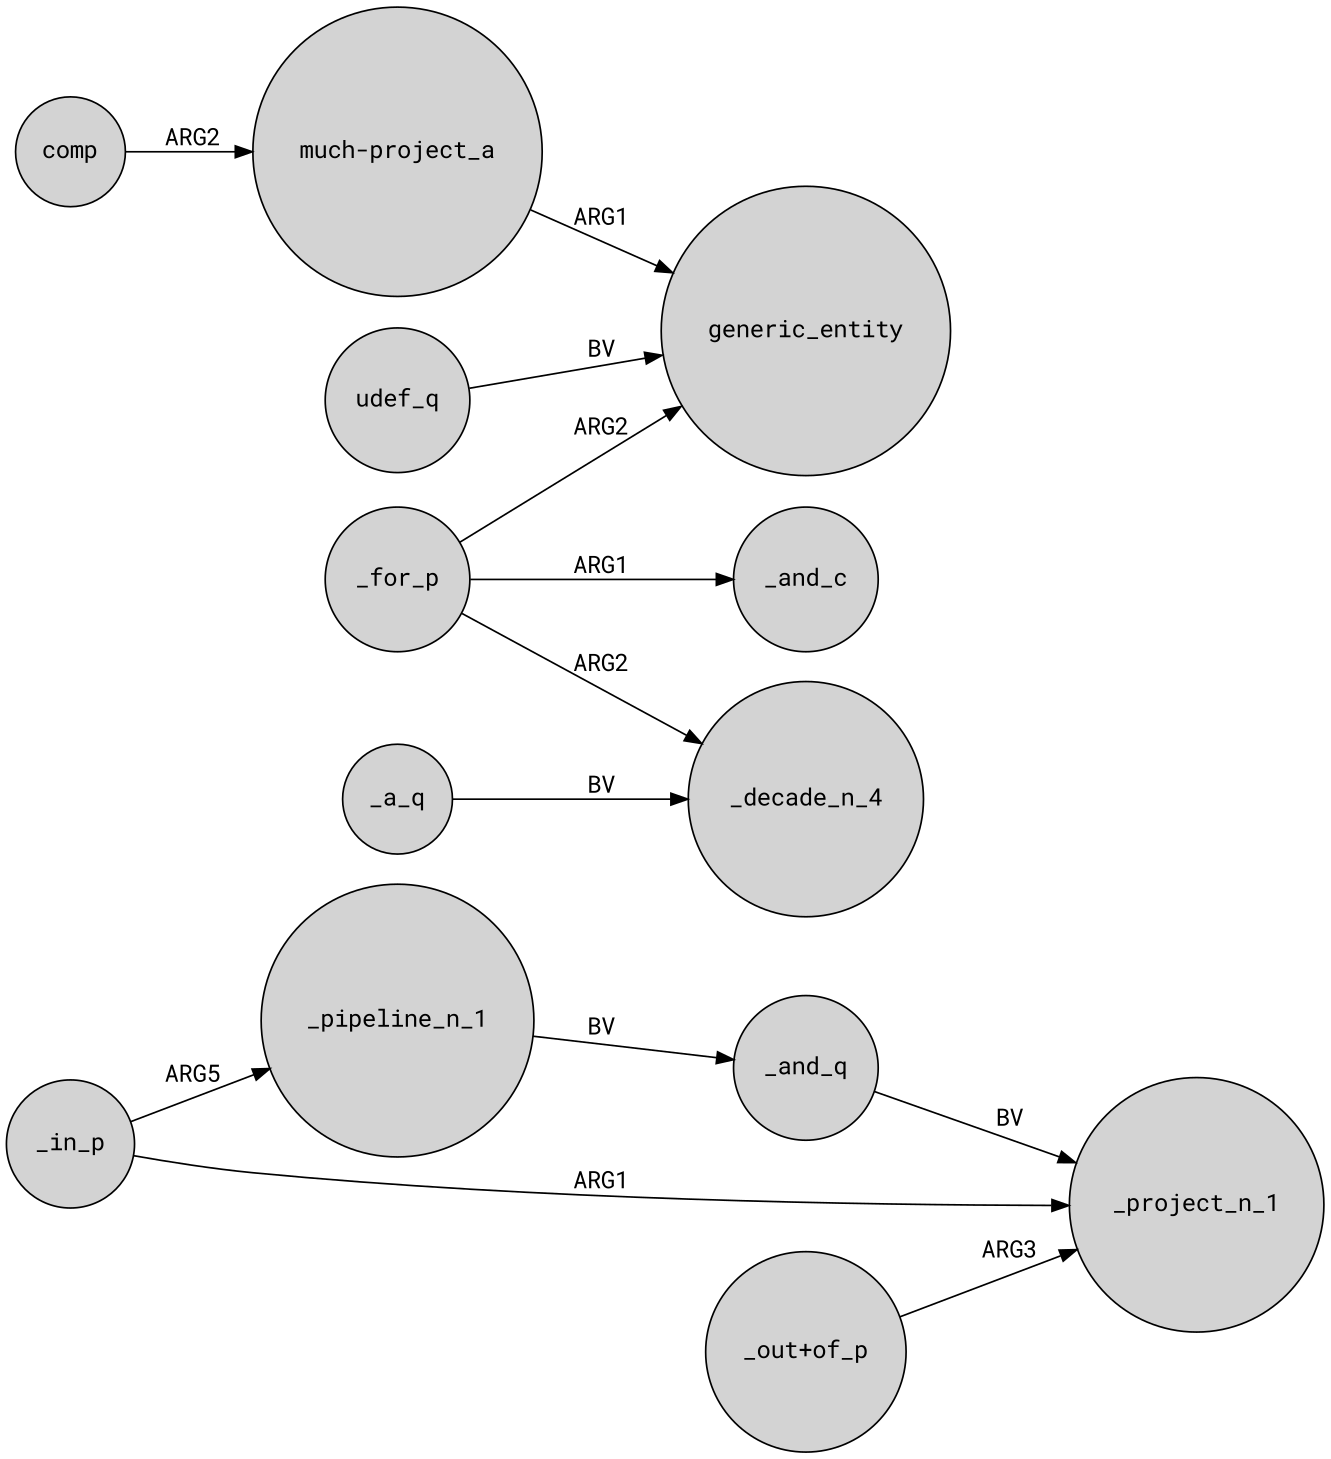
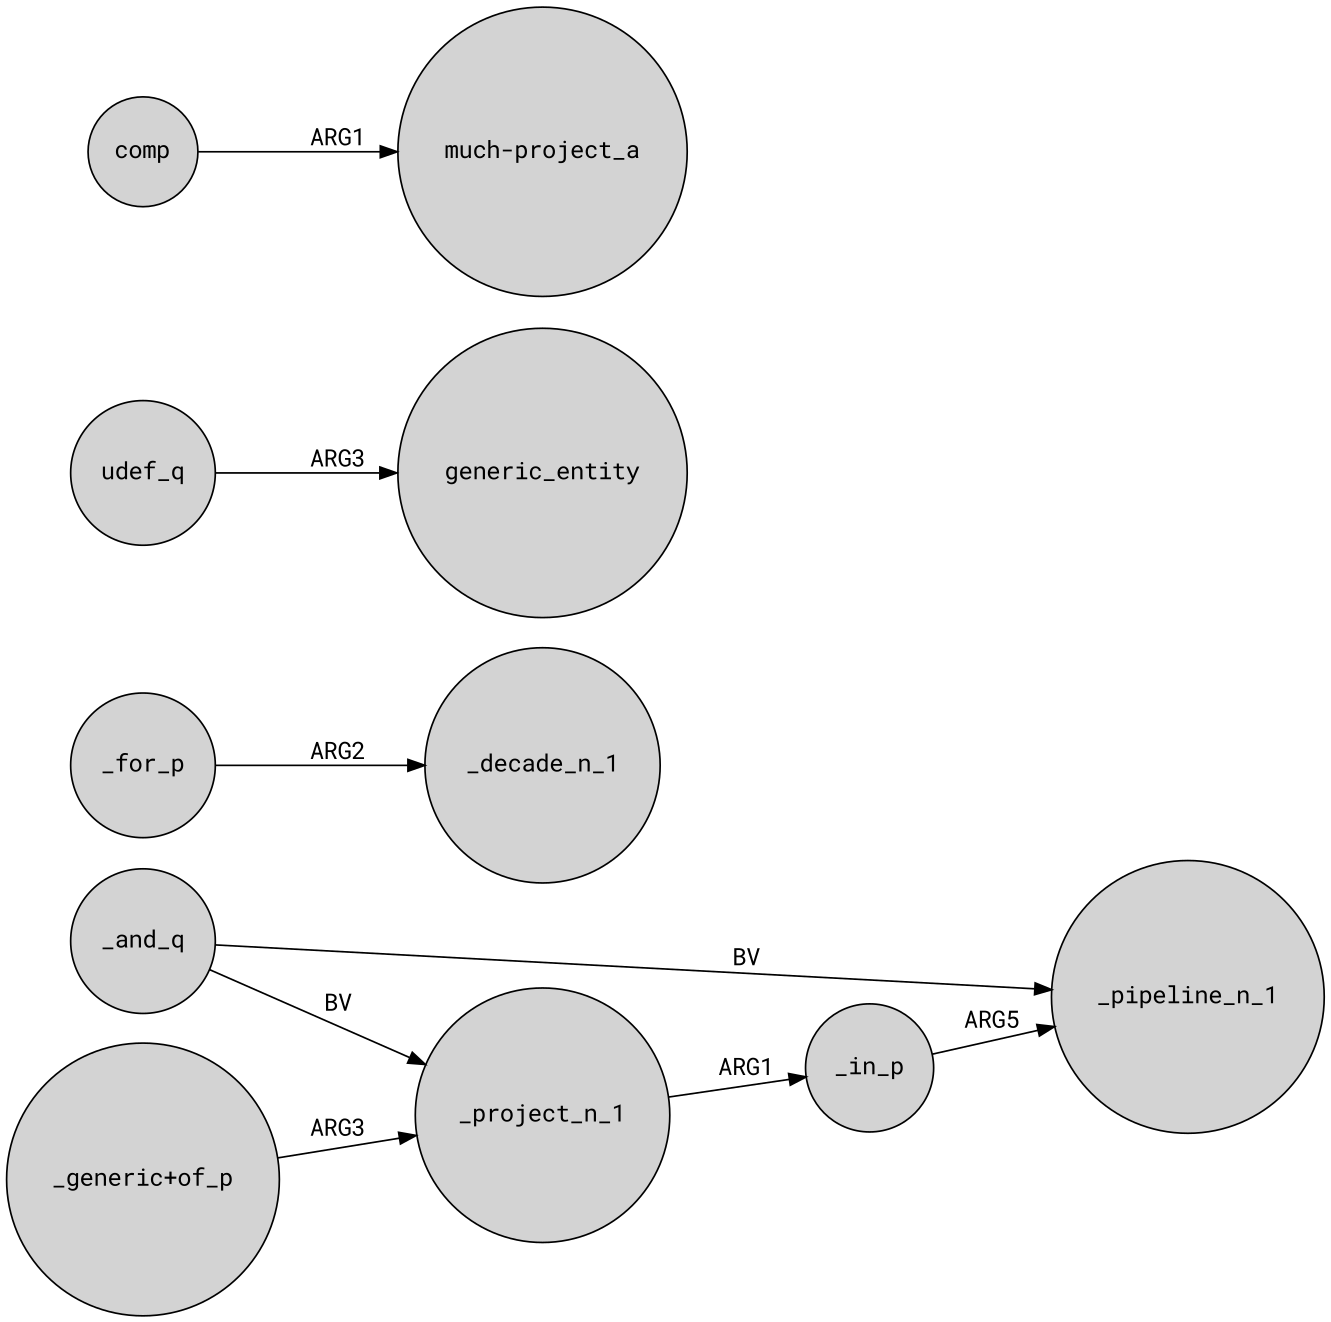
edge "comp" -> "much-project_a": label "ARG2" -> "ARG1"
edge "much-project_a" -> "generic_entity": removed, label "ARG1"
edge "udef_q" -> "generic_entity": label "BV" -> "ARG3"
edge "_for_p" -> "generic_entity": removed, label "ARG2"
node "_and_c": removed
node "_a_q": removed
node "_decade_n_4": label "_decade_n_4" -> "_decade_n_1"
edge "_pipeline_n_1" -> "_and_q": reversed
edge "_in_p" -> "_project_n_1": reversed
node "_out+of_p": label "_out+of_p" -> "_generic+of_p"
